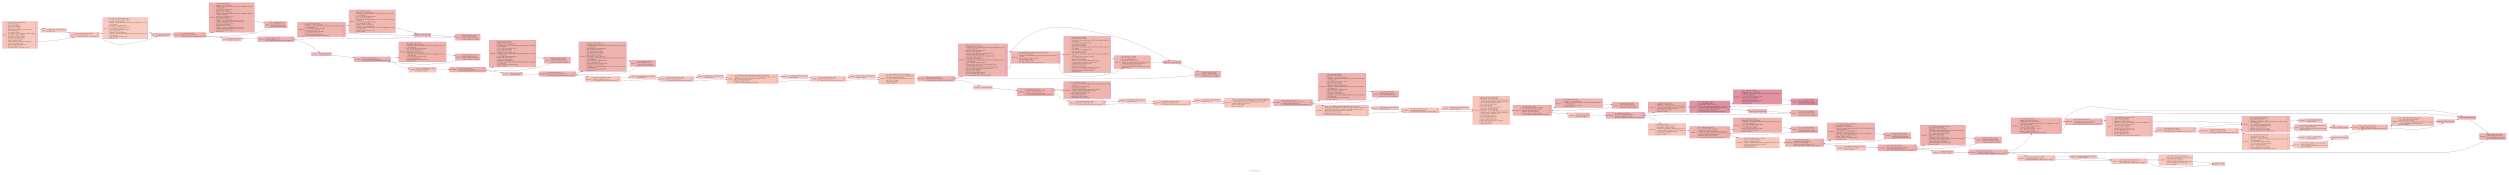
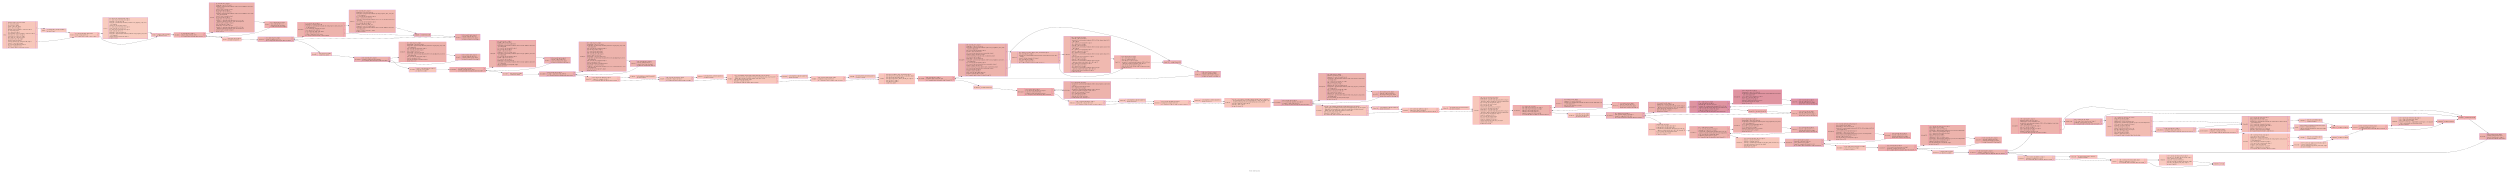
edge "for.cond14:" -> "for.end:": reversed
